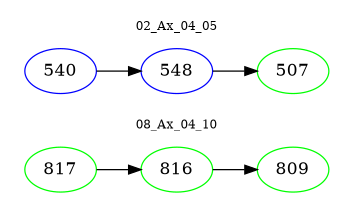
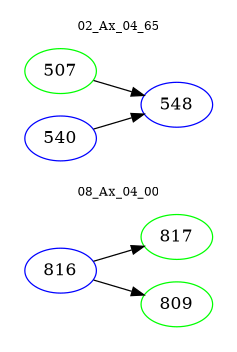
cluster "02_Ax_04_05": label "02_Ax_04_05" -> "02_Ax_04_65"
edge "548" -> "507": reversed
cluster "08_Ax_04_10": label "08_Ax_04_10" -> "08_Ax_04_00"
edge "817" -> "816": reversed
node "816": color green -> blue
